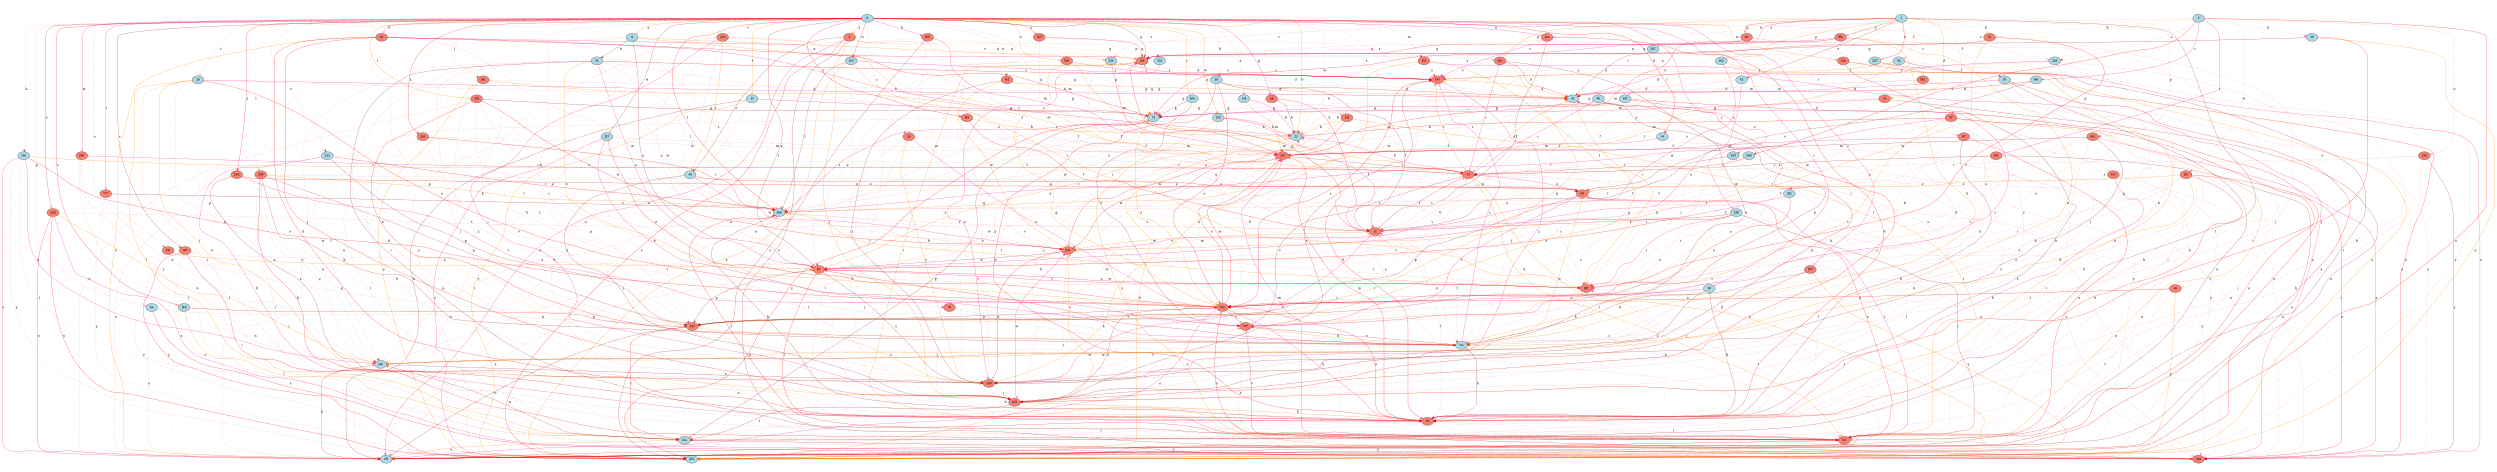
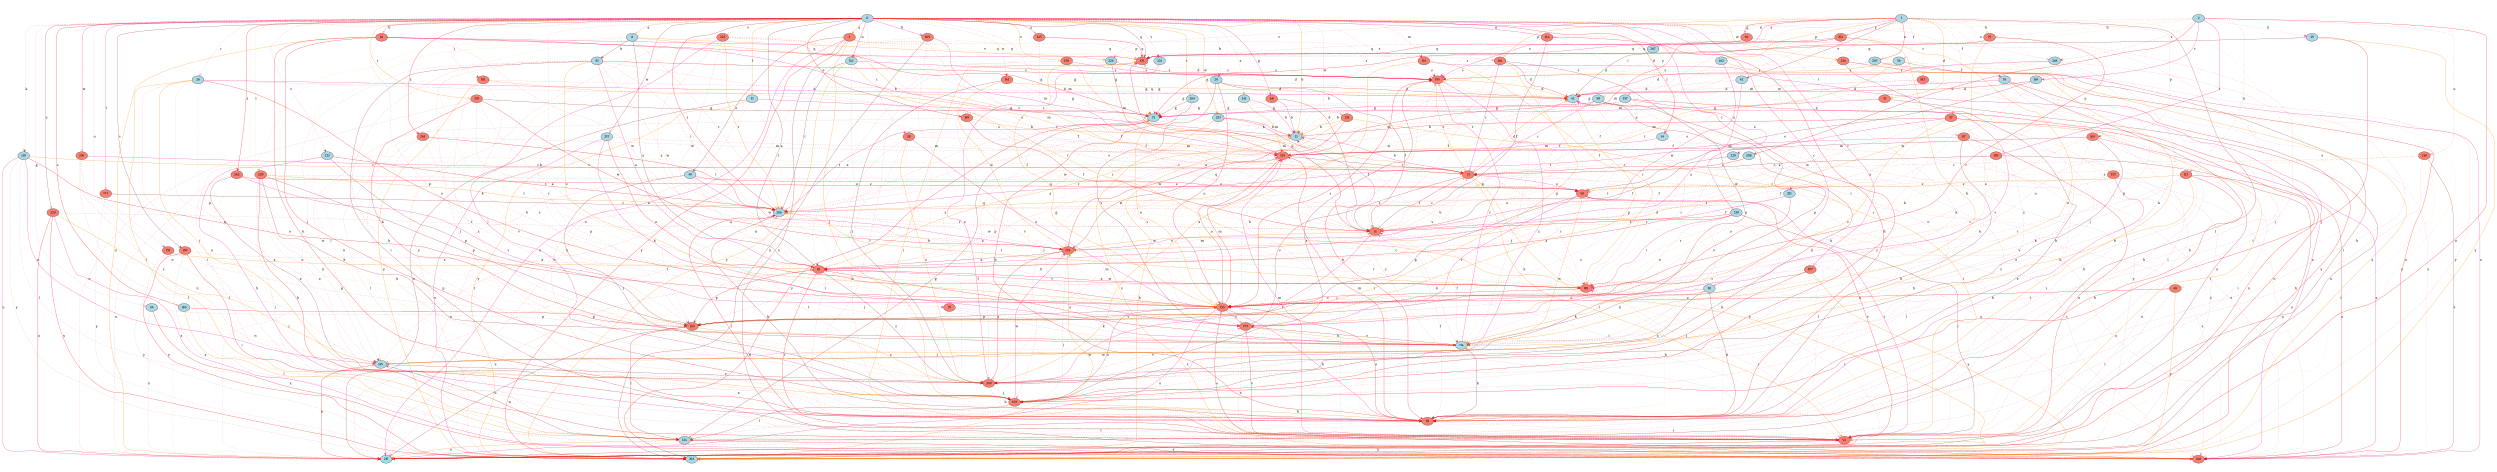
edge "222" -> "49": now "222" -> "206"
edge "185" -> "155": added, label "o"
